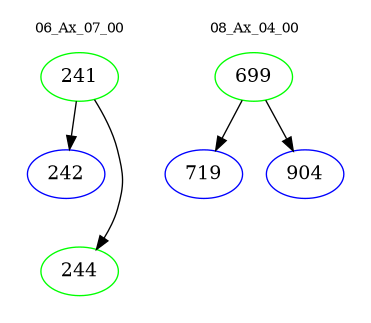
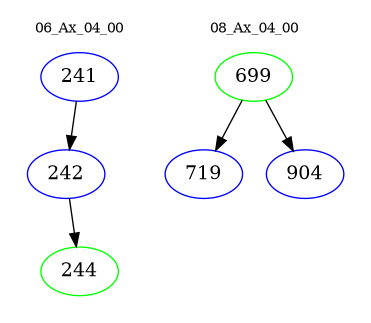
cluster "06_Ax_07_00": label "06_Ax_07_00" -> "06_Ax_04_00"
node "241": color green -> blue
edge "241" -> "244": now "242" -> "244"
